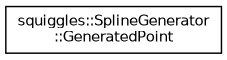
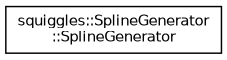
node "squiggles::SplineGenerator ::GeneratedPoint": label "squiggles::SplineGenerator ::GeneratedPoint" -> "squiggles::SplineGenerator ::SplineGenerator"
